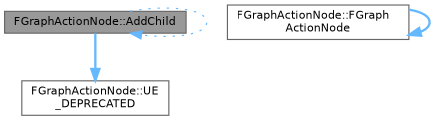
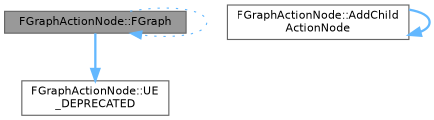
node "FGraphActionNode::AddChild": label "FGraphActionNode::AddChild" -> "FGraphActionNode::FGraph"
node "FGraphActionNode::FGraph ActionNode": label "FGraphActionNode::FGraph ActionNode" -> "FGraphActionNode::AddChild ActionNode"
